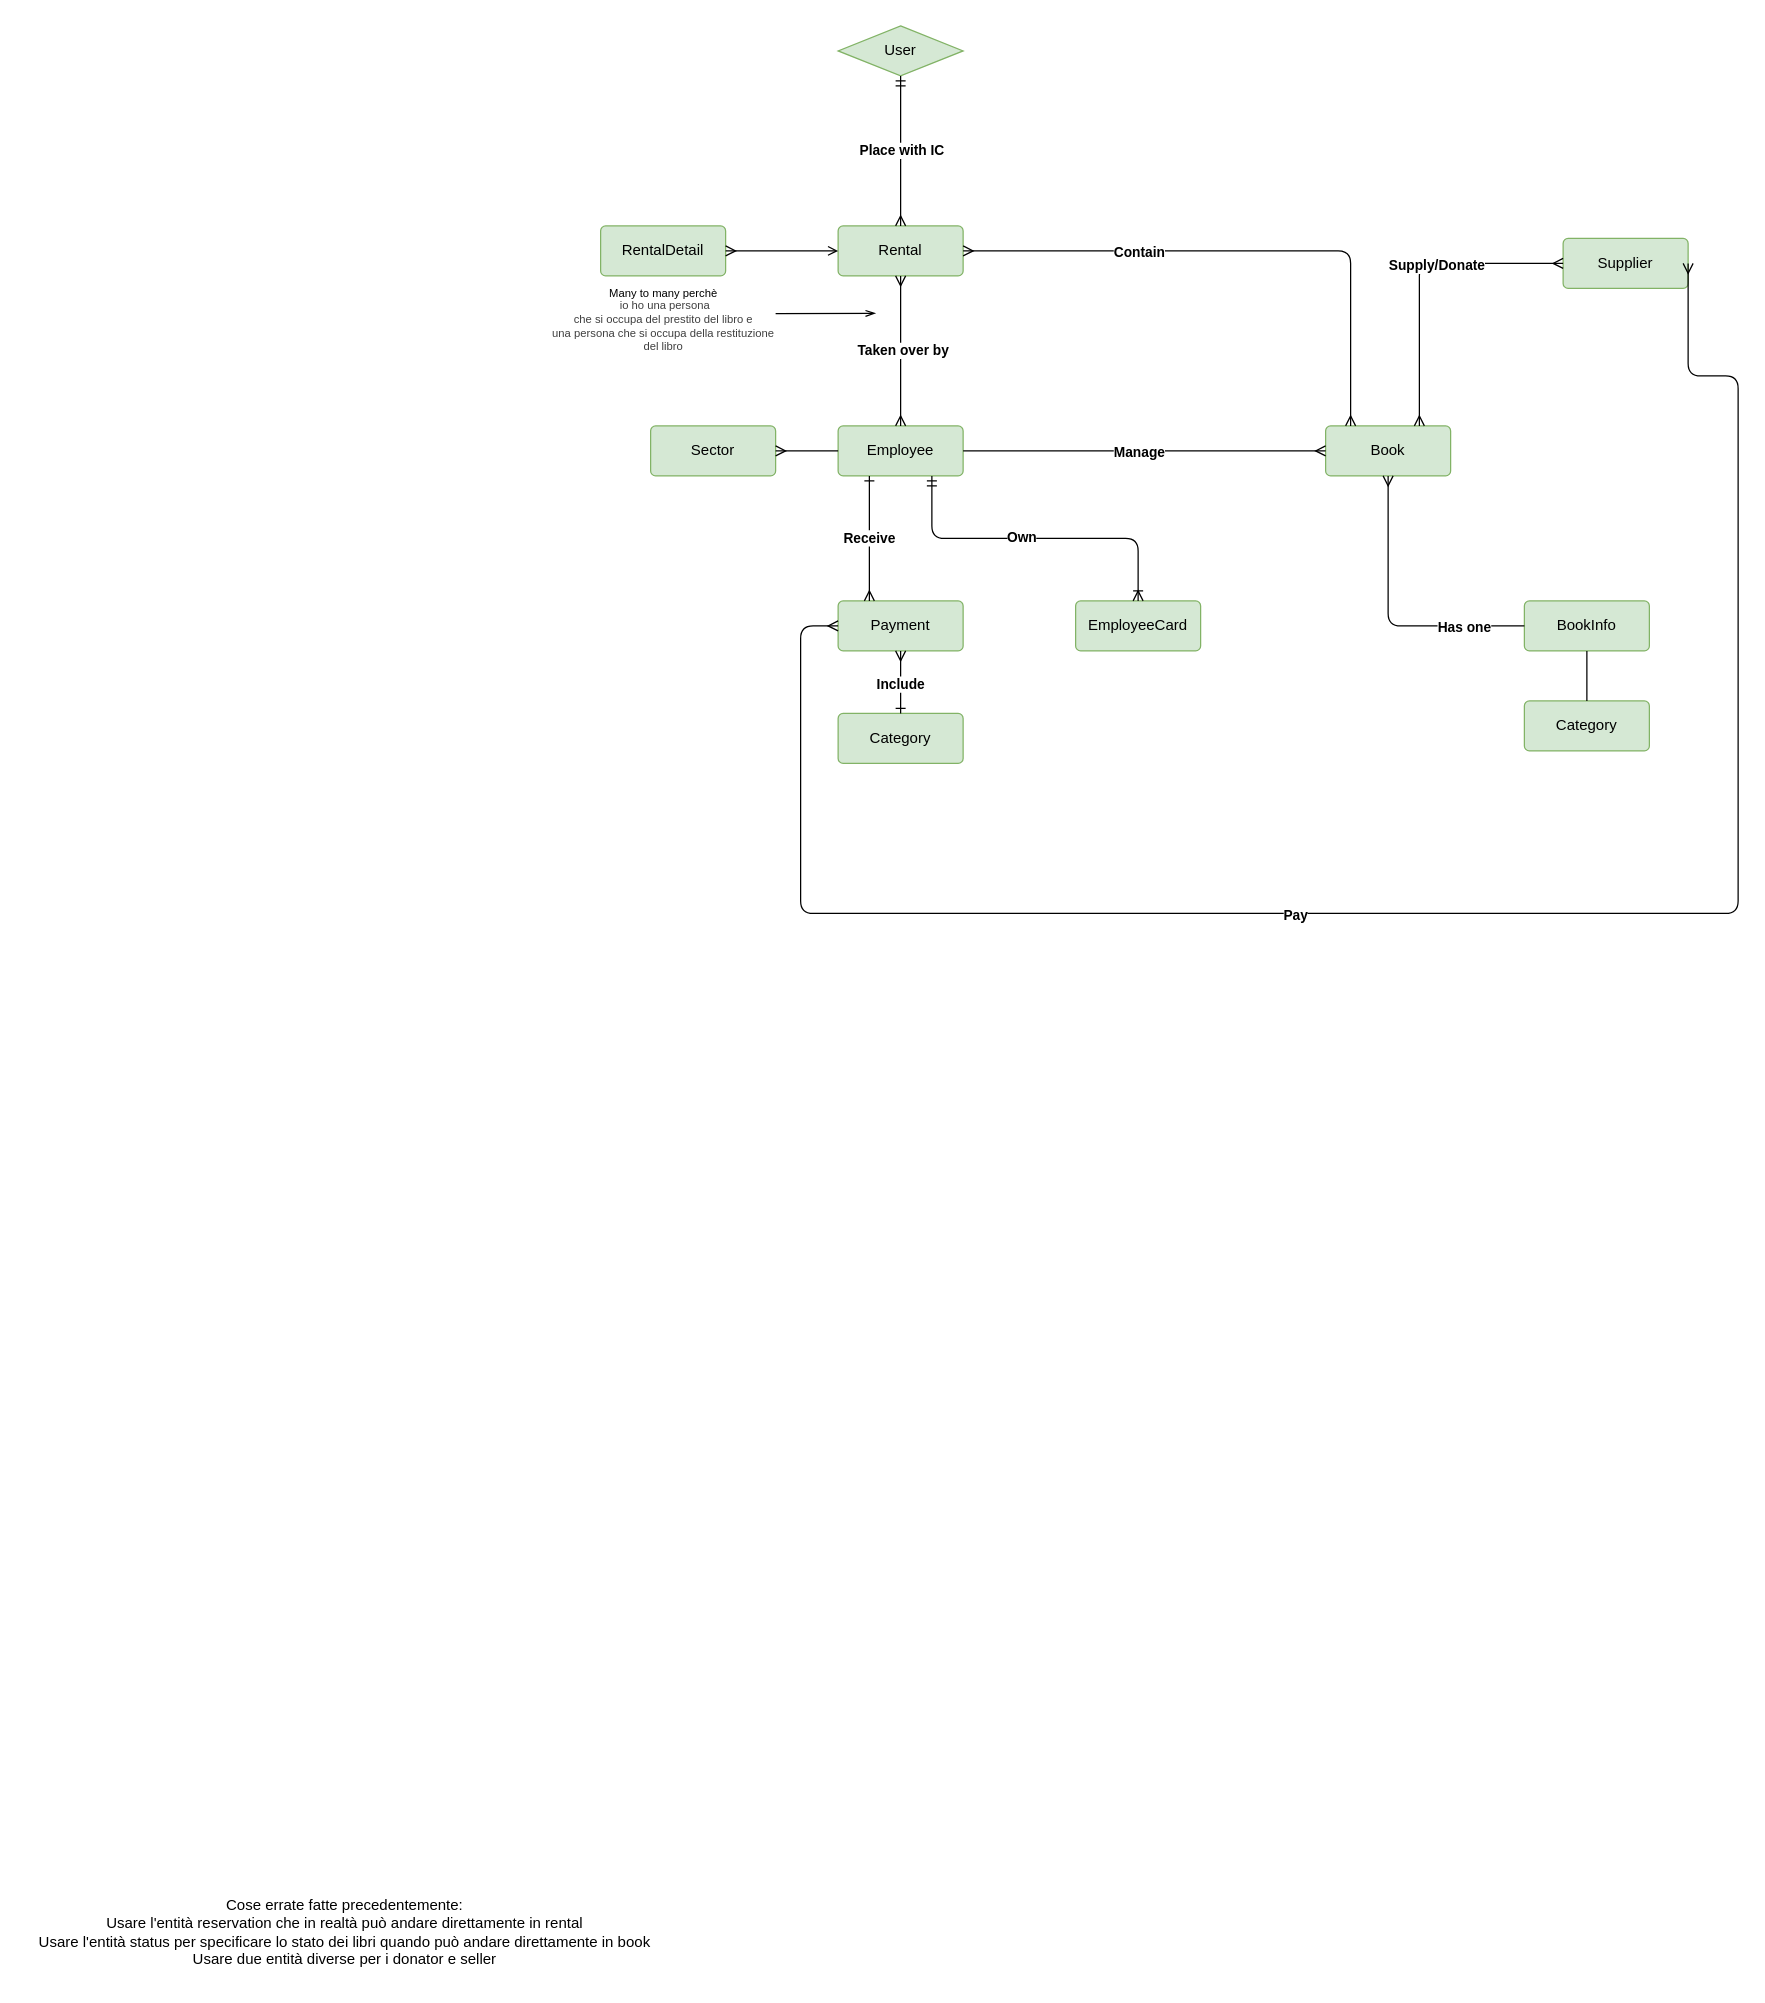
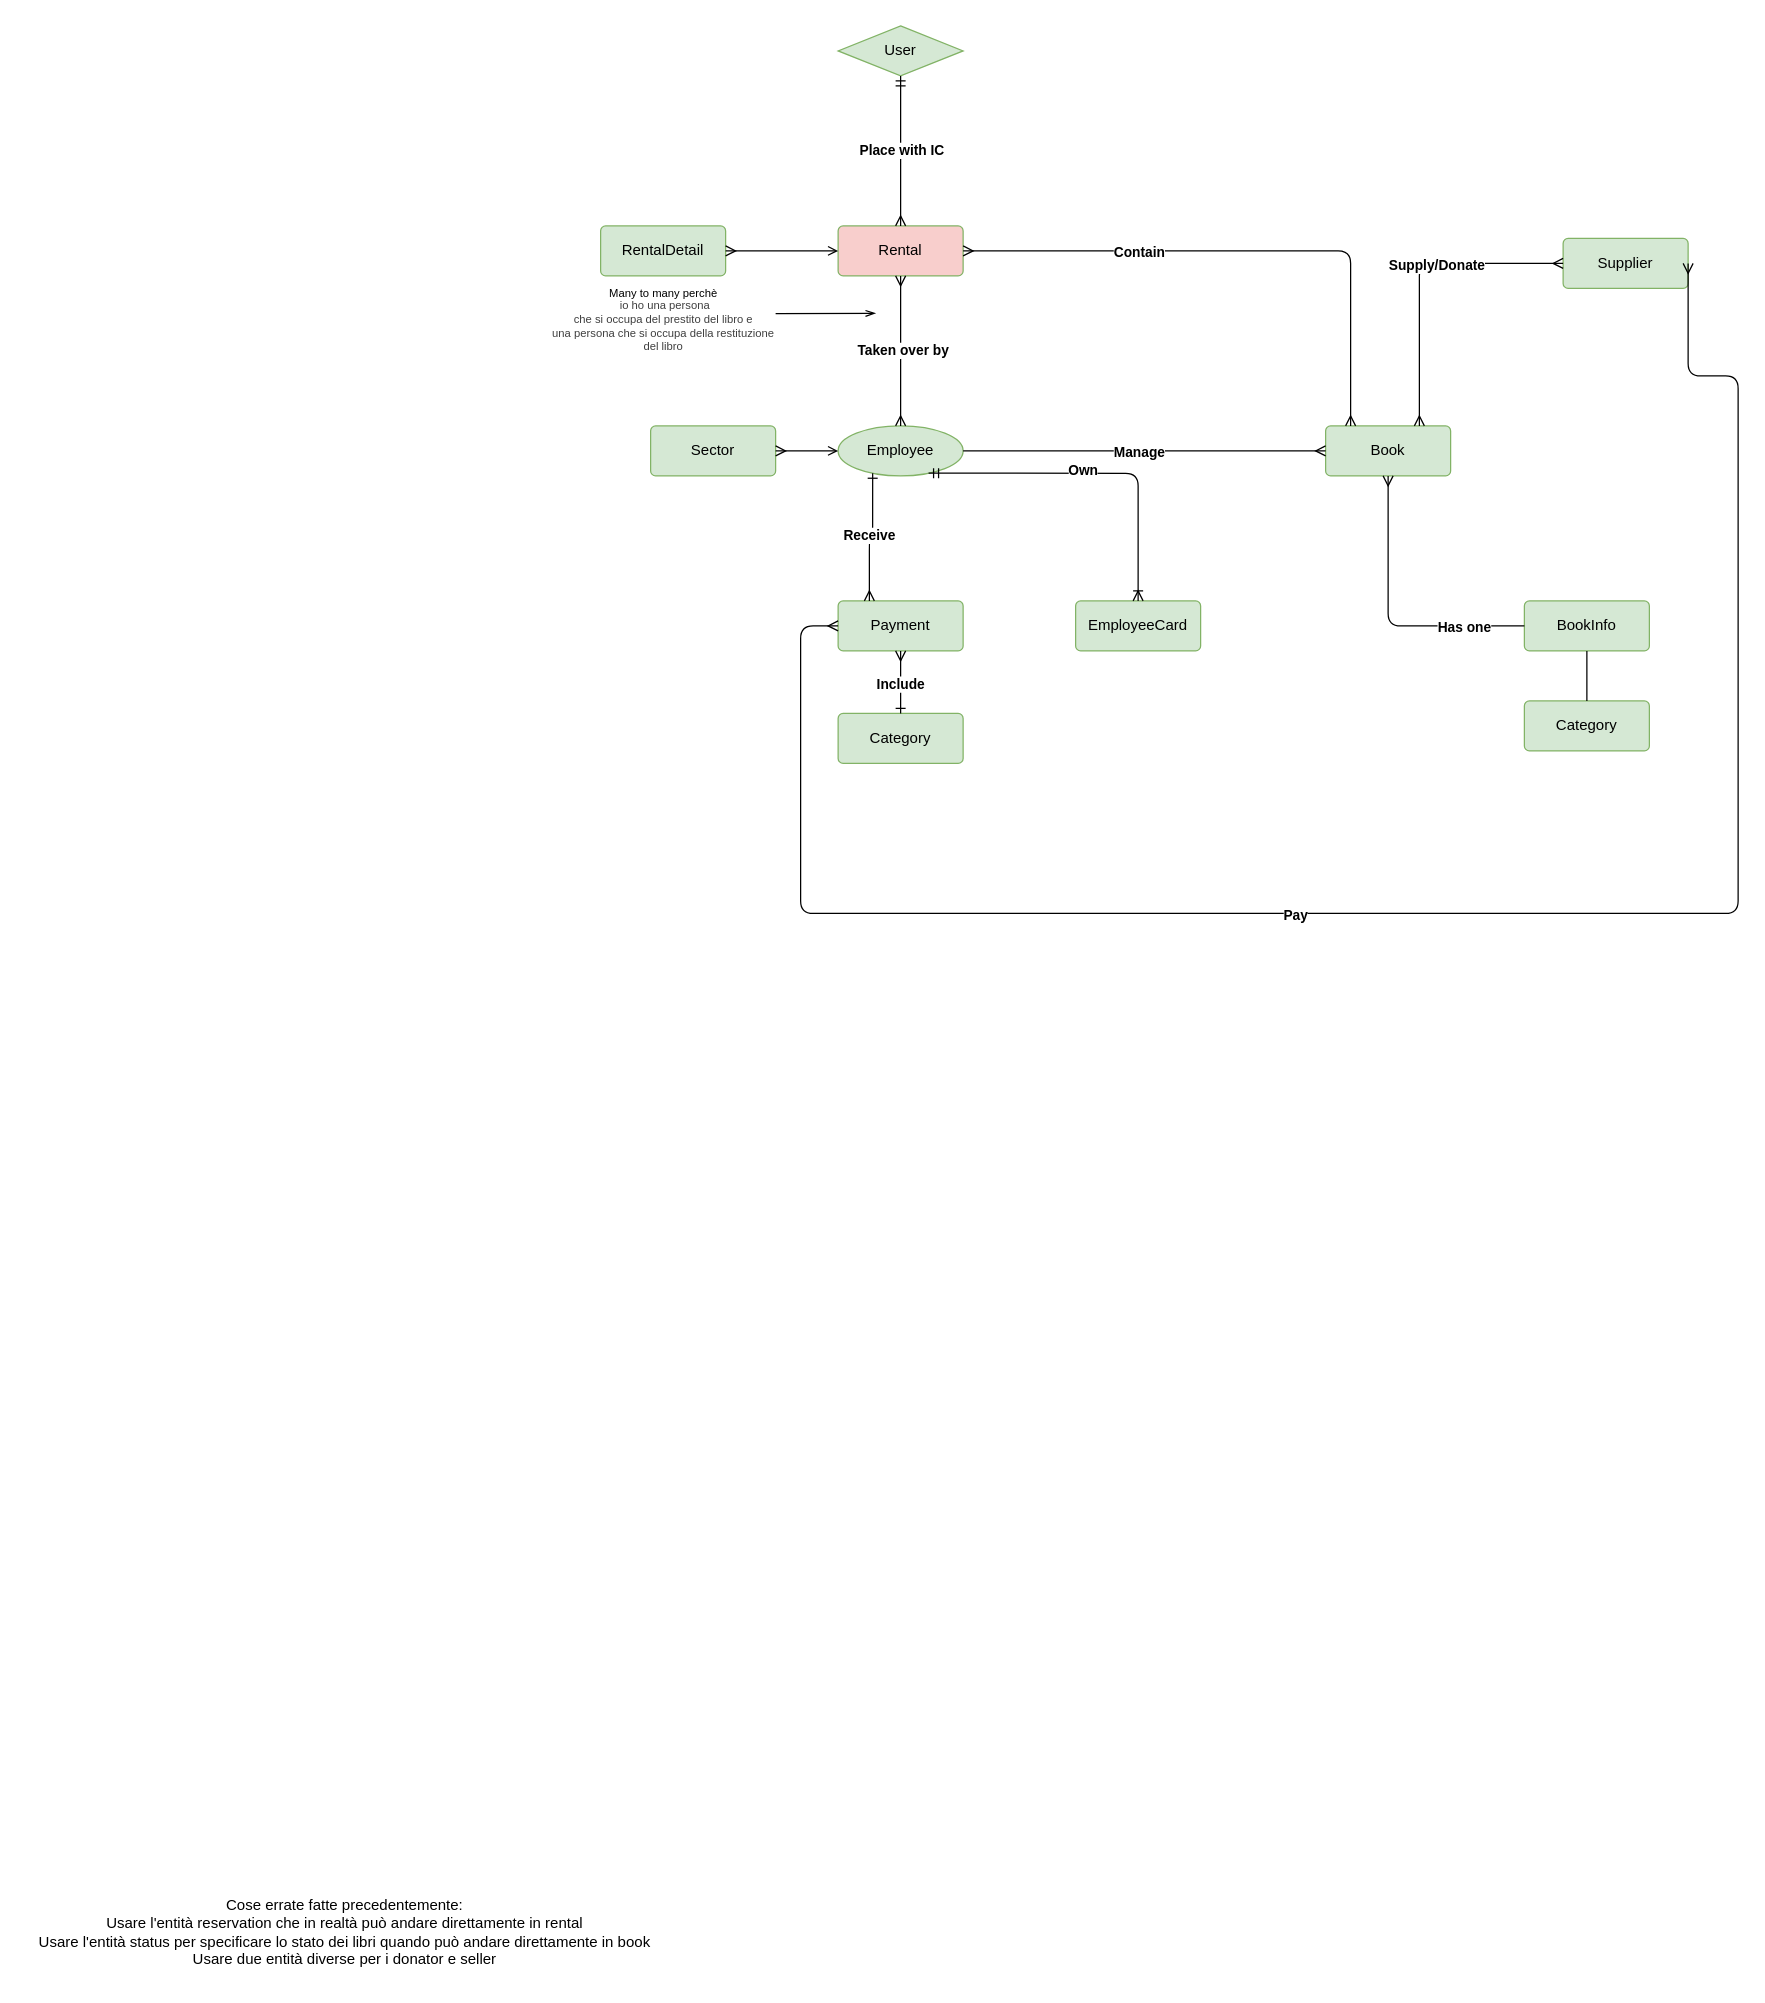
node "Rental": fillcolor #d5e8d4 -> #f8cecc
edge "Employee" -> "Sector": arrowhead none -> open
node "Employee": shape rounded rectangle -> ellipse
